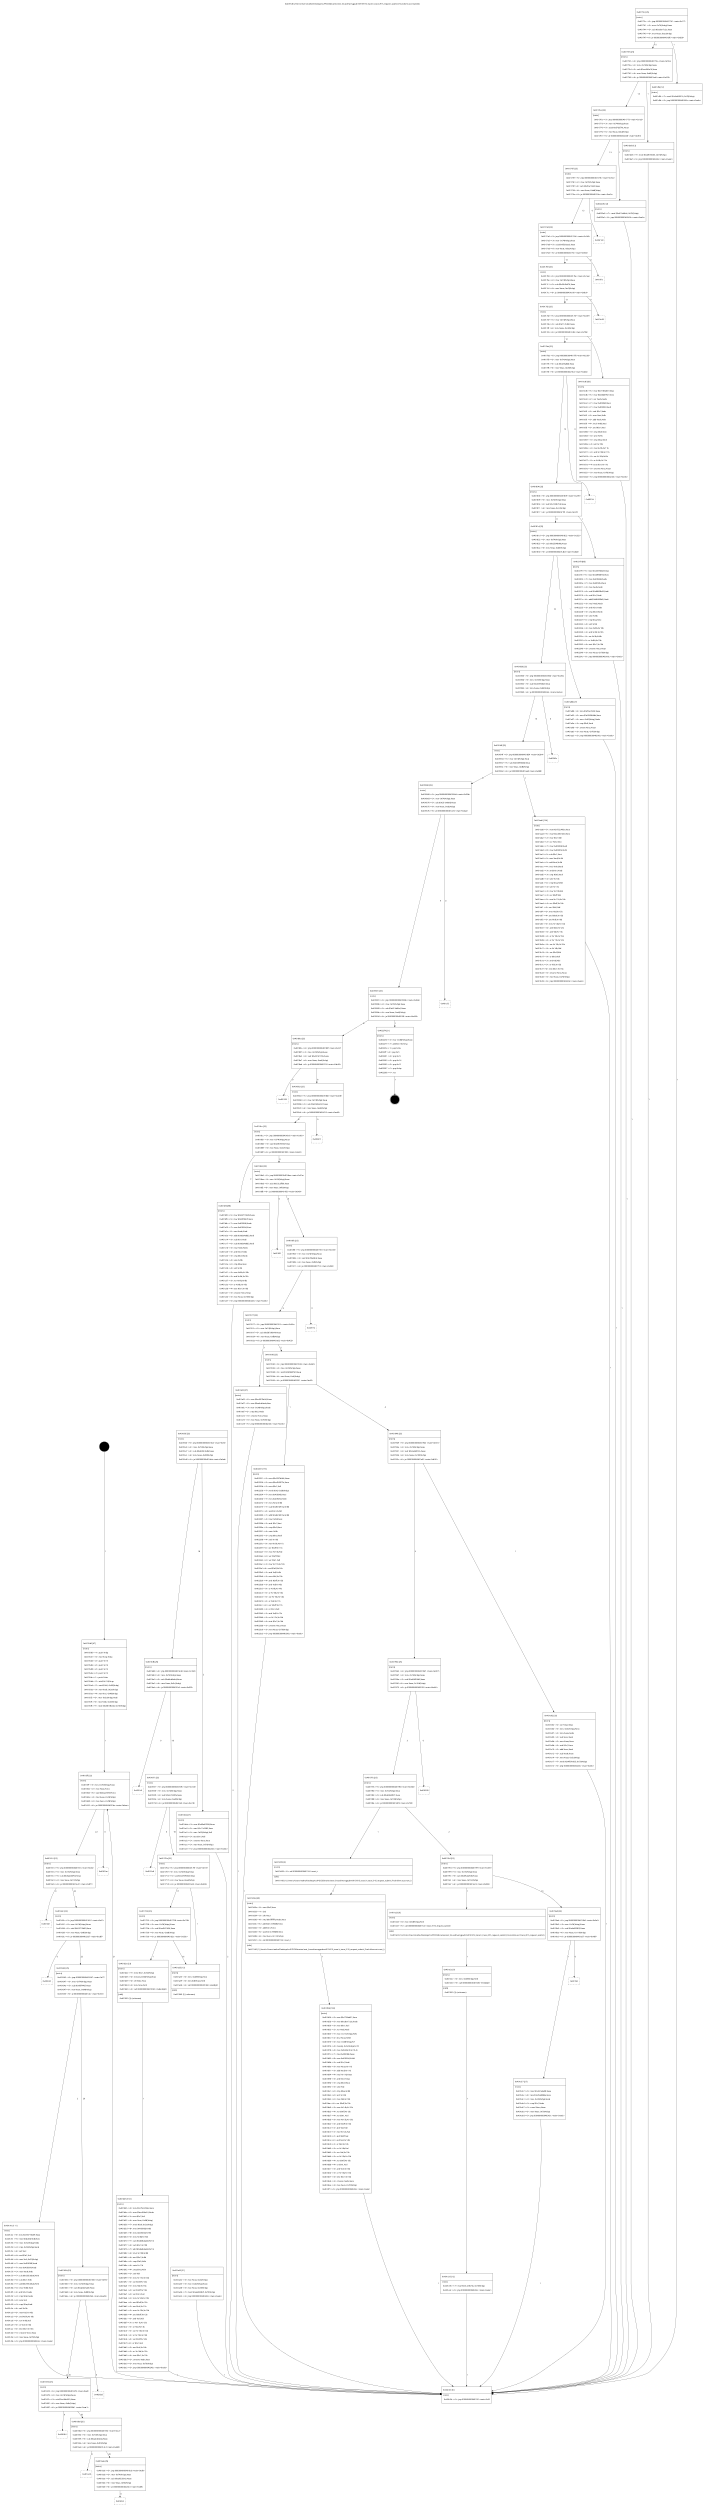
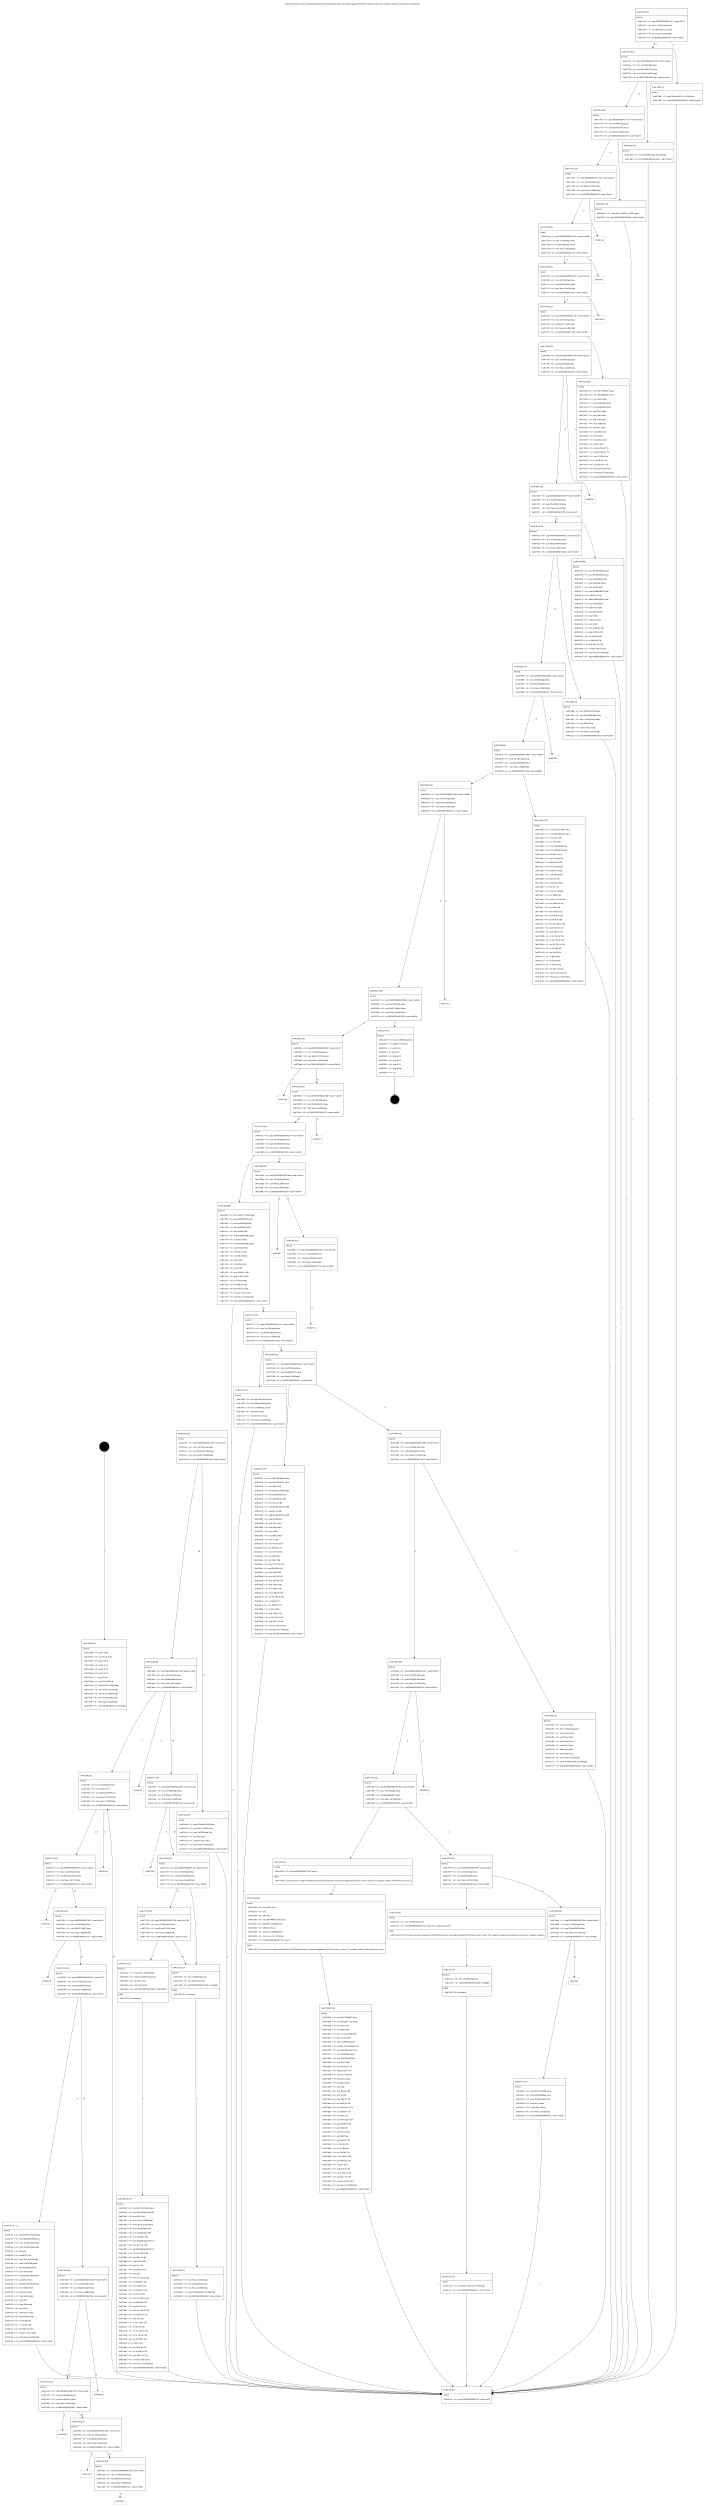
edge "0x4017d2 [25]" -> "0x4017eb [25]": removed, label "12"
edge "0x4018fe [25]" -> "0x401917 [25]": now "0x401bf4 [88]" -> "0x401917 [25]"
edge "0x4015d0 [47]" -> "0x4015ff [23]": now "0x4016d8 [25]" -> "0x4015ff [23]"
edge "0x401a35 [13]" -> "0x401a42 [21]": added, label "1"
